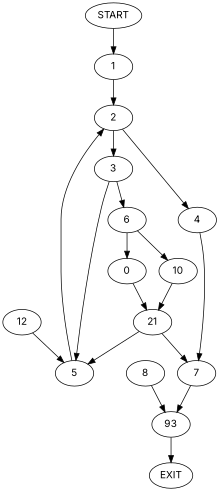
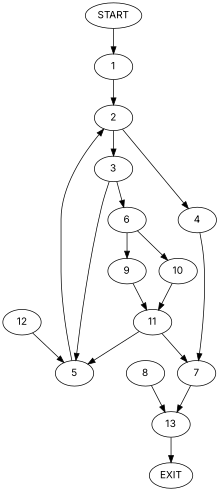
node "0": label "0" -> "9"
node "21": label "21" -> "11"
node "93": label "93" -> "13"
